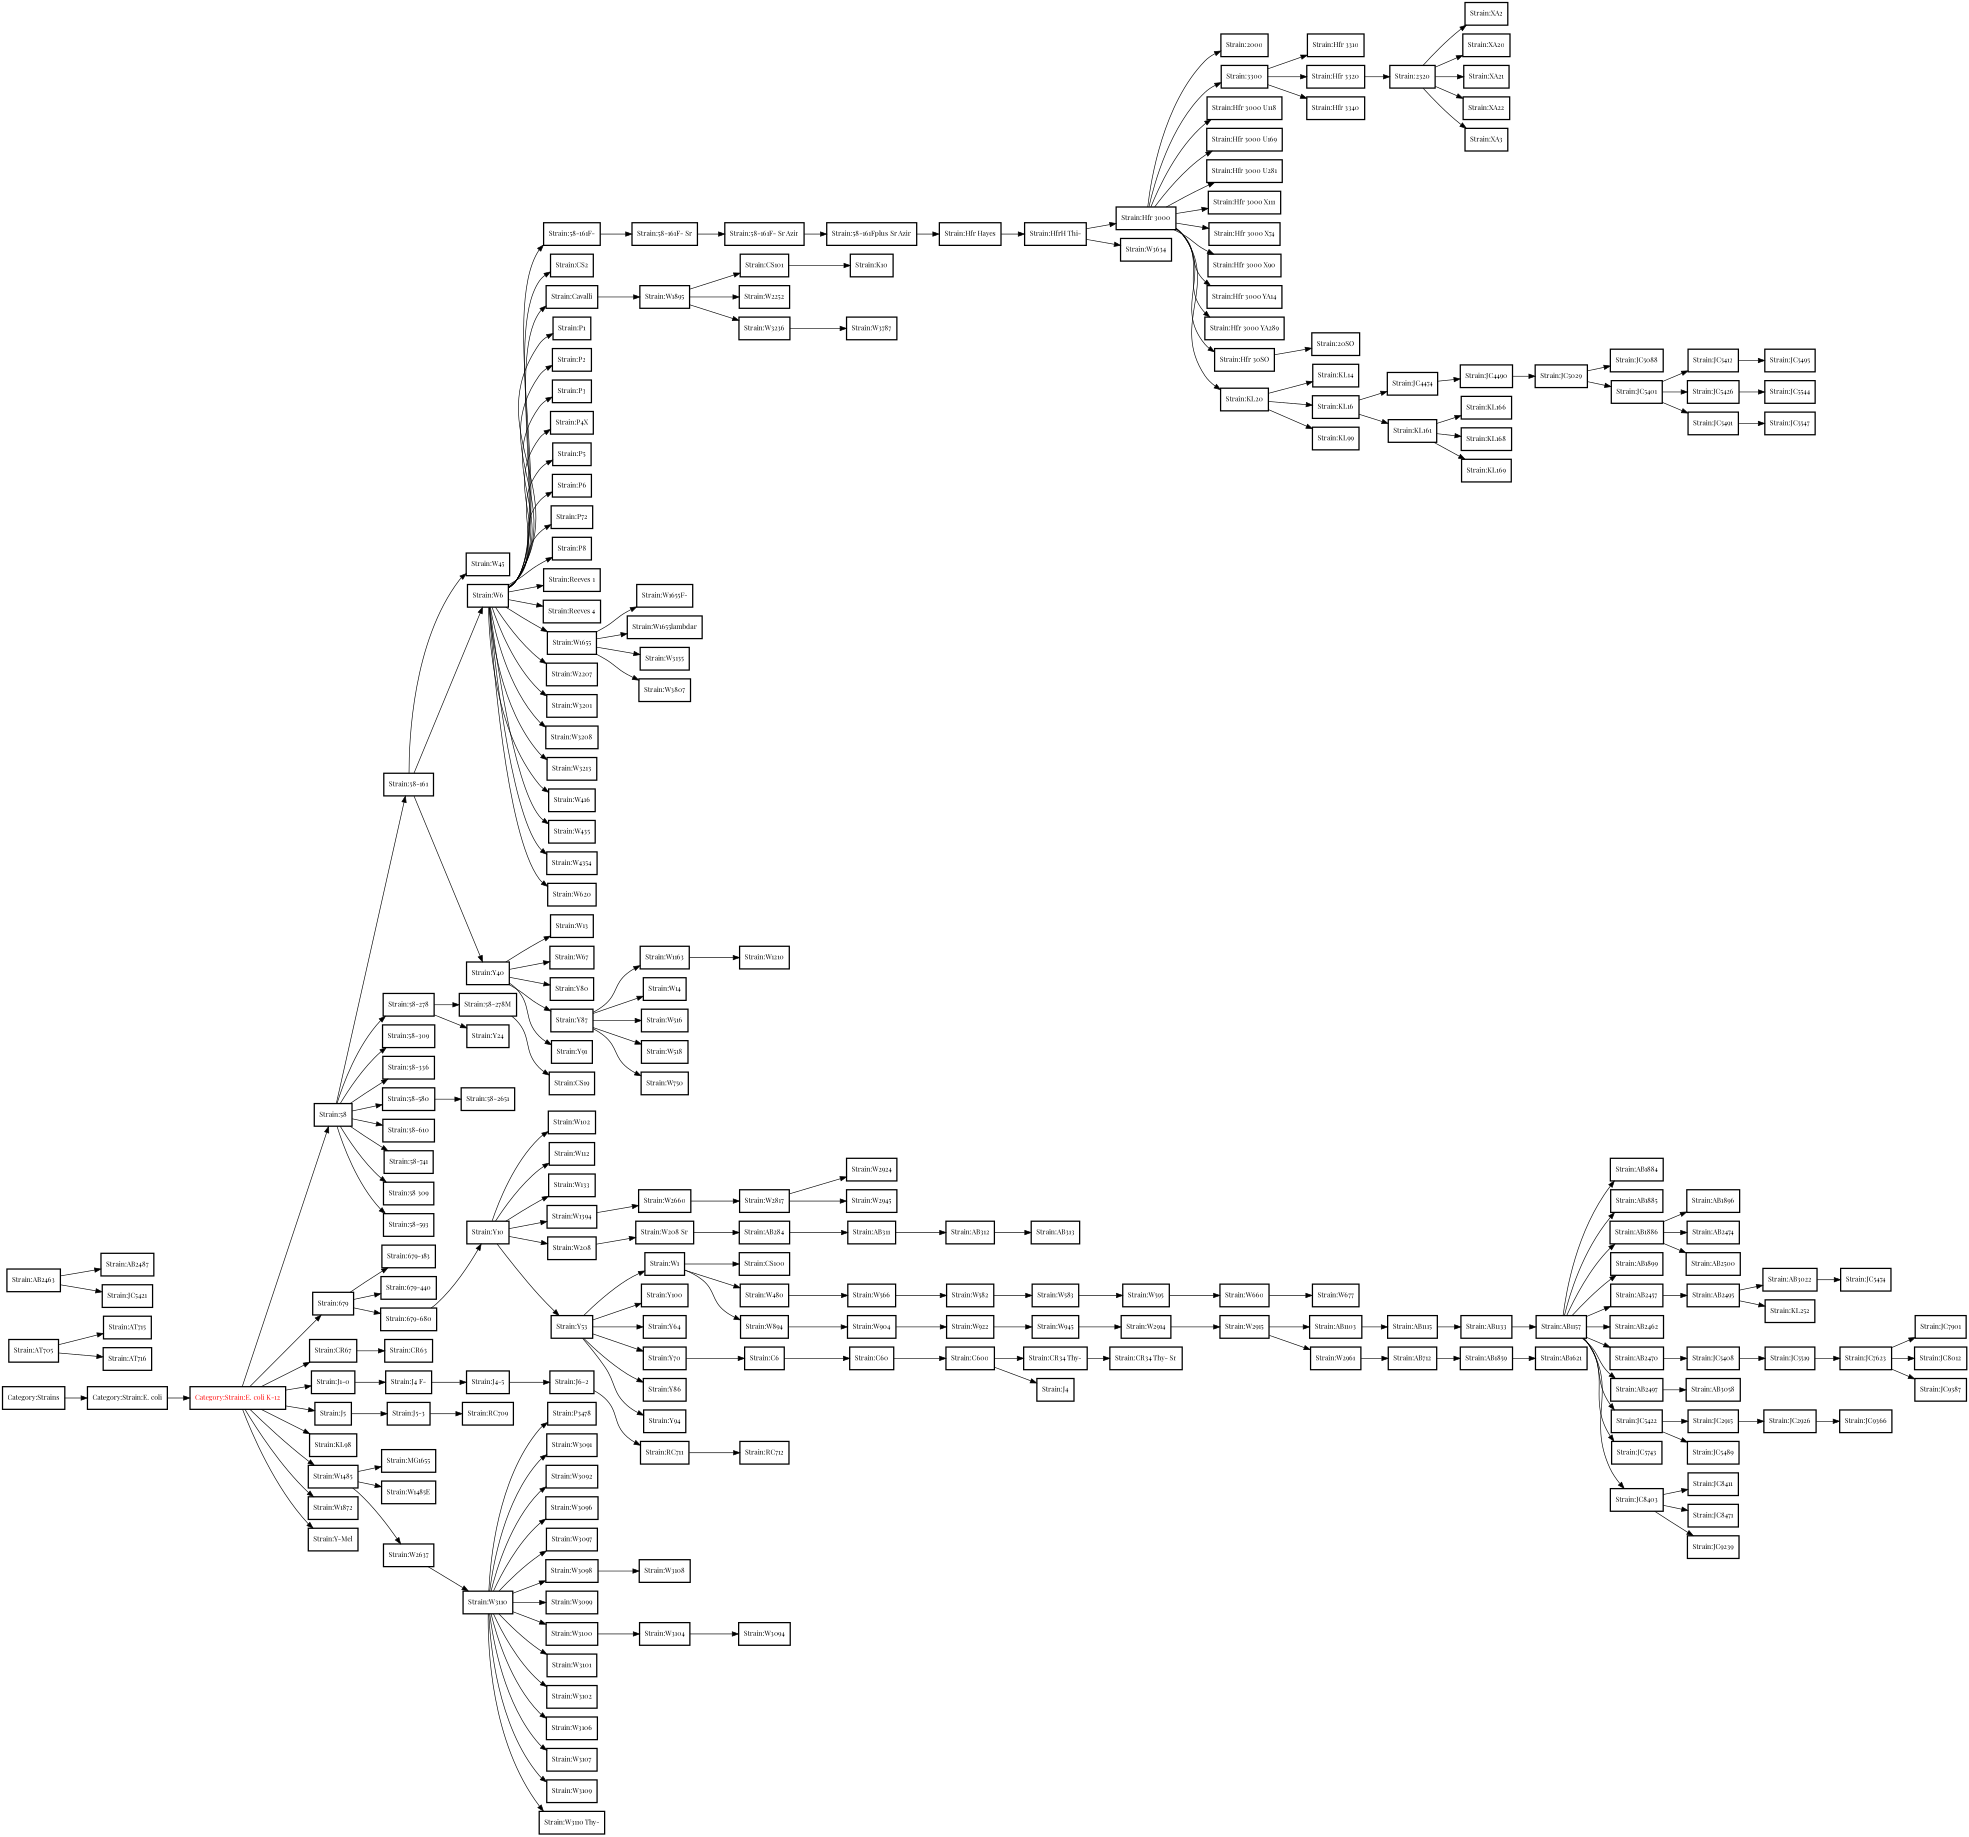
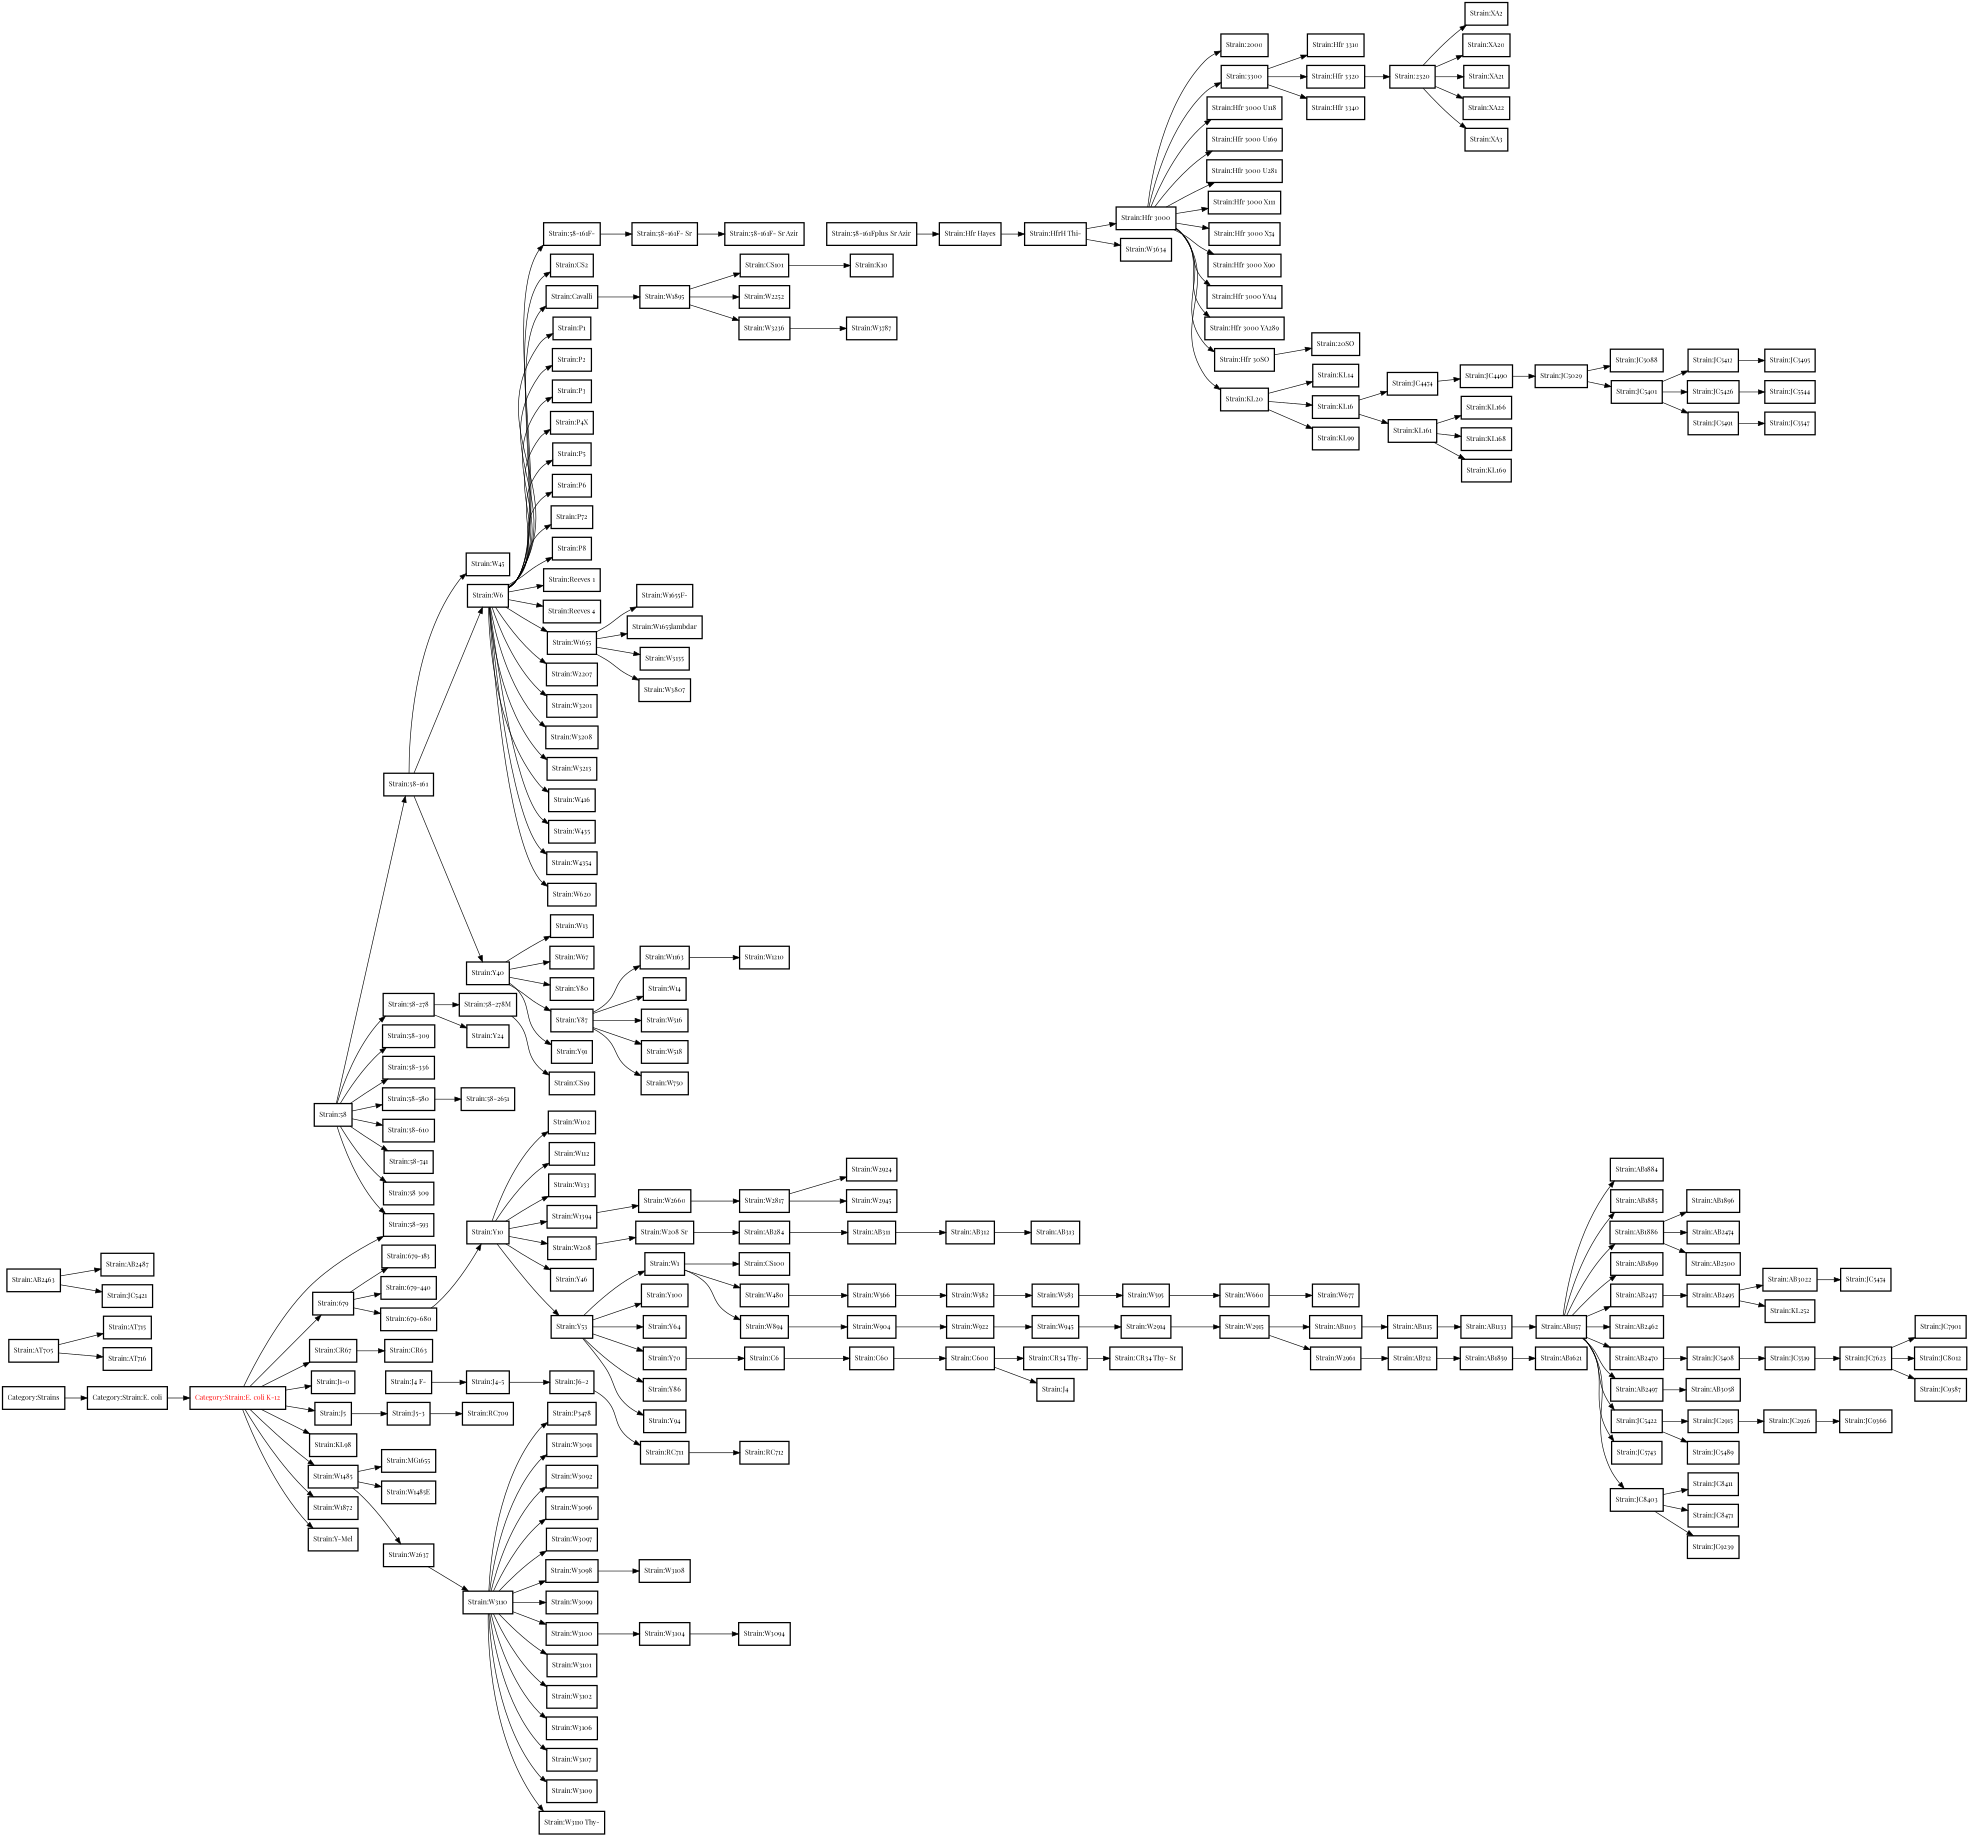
edge "Strain:58-161F- Sr Azir" -> "Strain:58-161Fplus Sr Azir": removed
edge "Category:Strain:E. coli K-12" -> "Strain:58": now "Category:Strain:E. coli K-12" -> "Strain:58-593"
node "Strain:Y46": added
edge "Strain:J1-0" -> "Strain:J4 F-": removed
